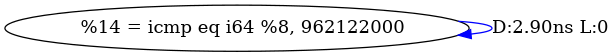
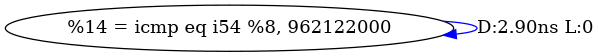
node "%14 = icmp eq i64 %8, 962122000": label "%14 = icmp eq i64 %8, 962122000" -> "%14 = icmp eq i54 %8, 962122000"
